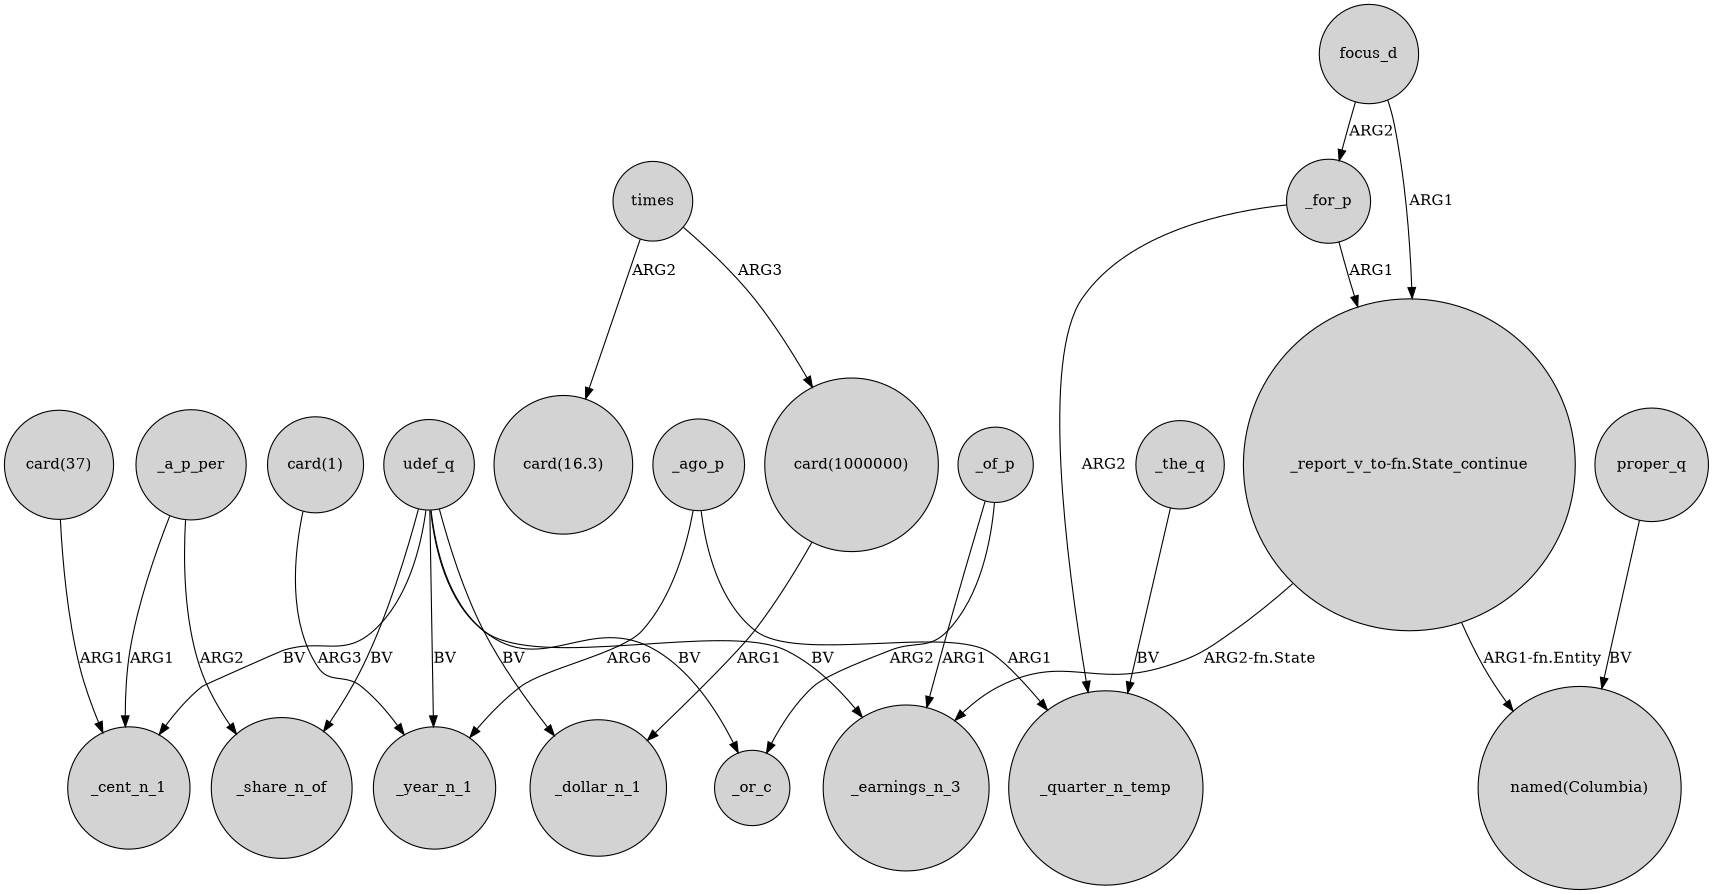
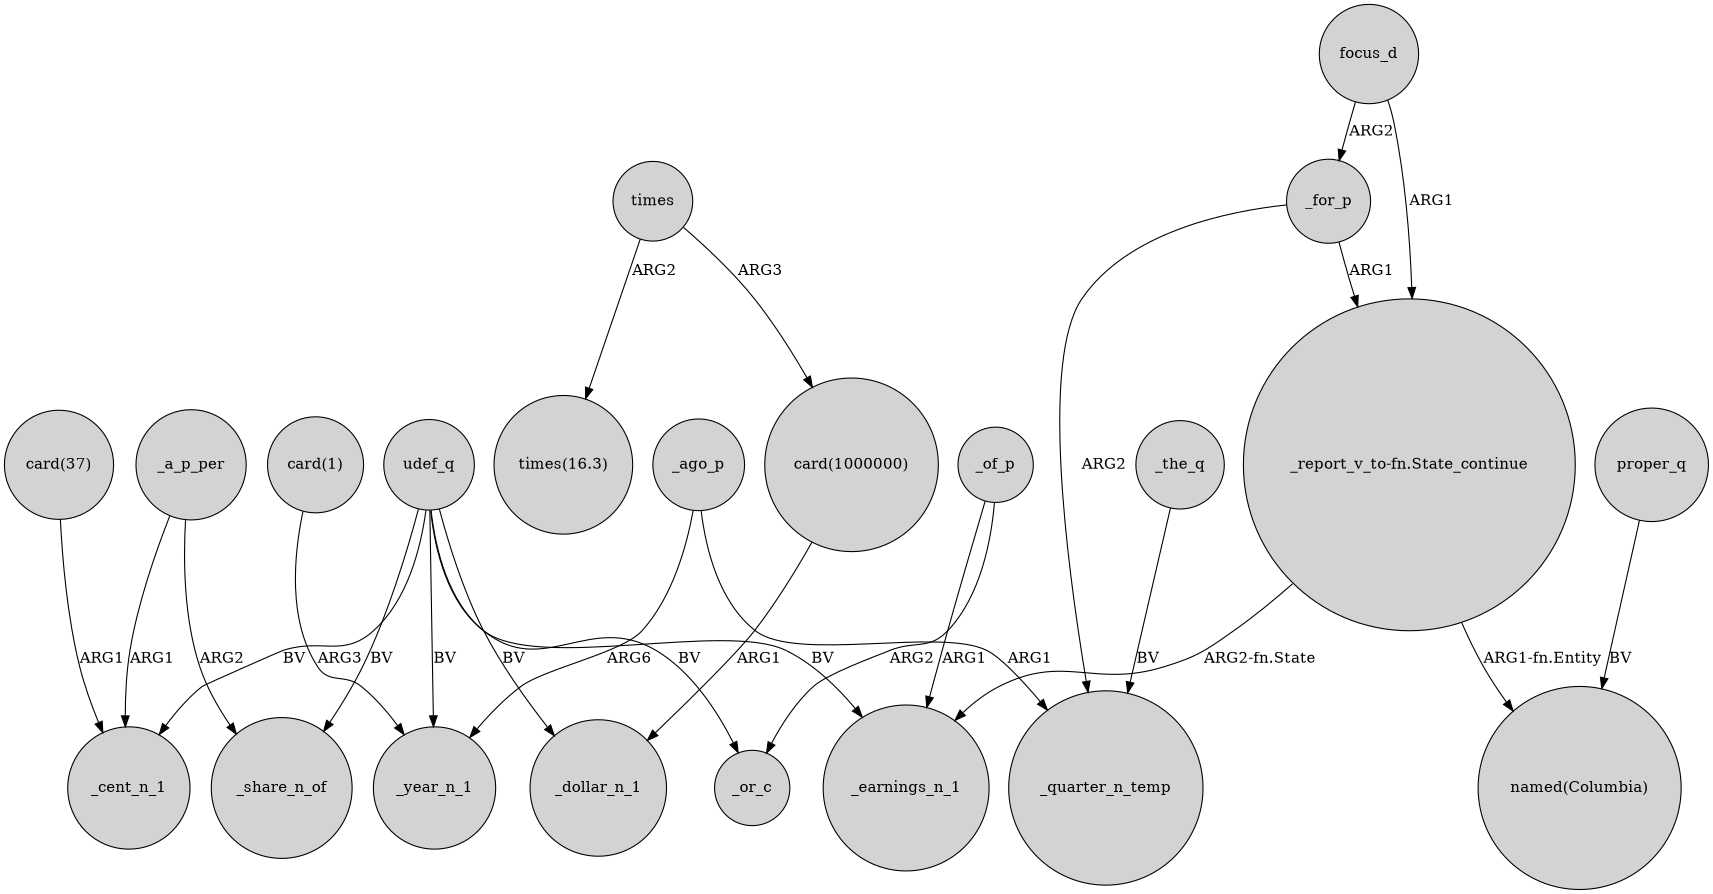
node "card(16.3)": label "card(16.3)" -> "times(16.3)"
node "_earnings_n_3": label "_earnings_n_3" -> "_earnings_n_1"
